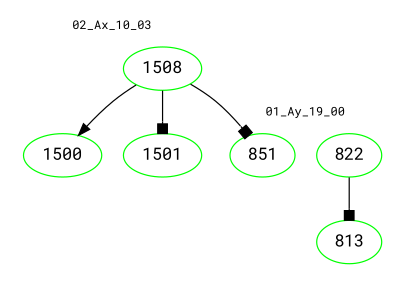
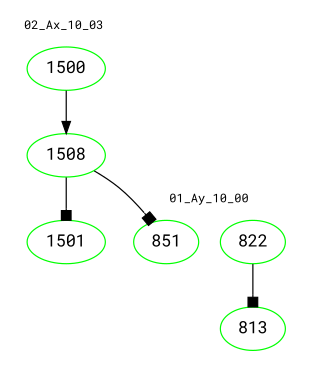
edge "1508" -> "1500": reversed
cluster "01_Ay_19_00": label "01_Ay_19_00" -> "01_Ay_10_00"
